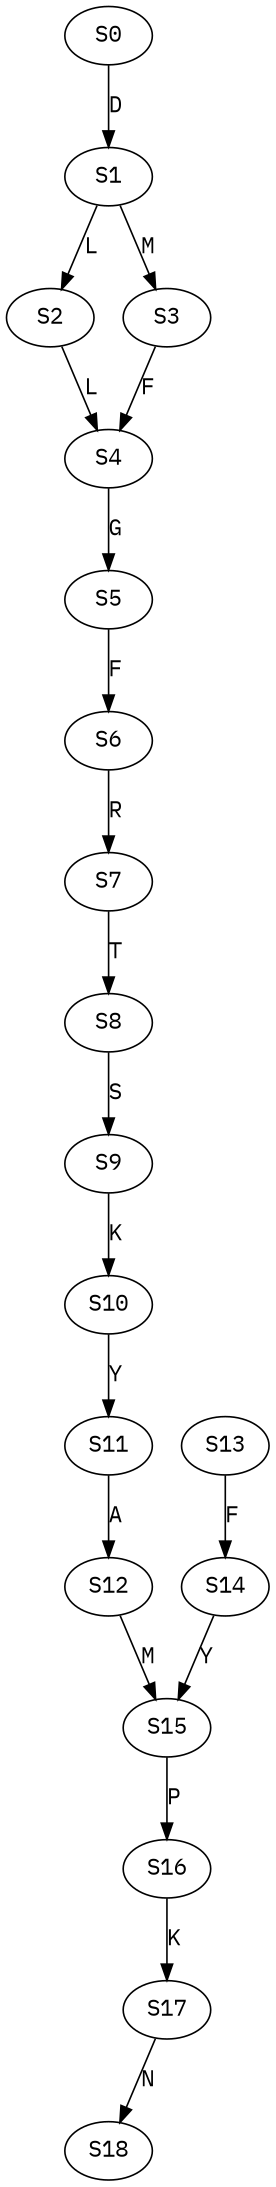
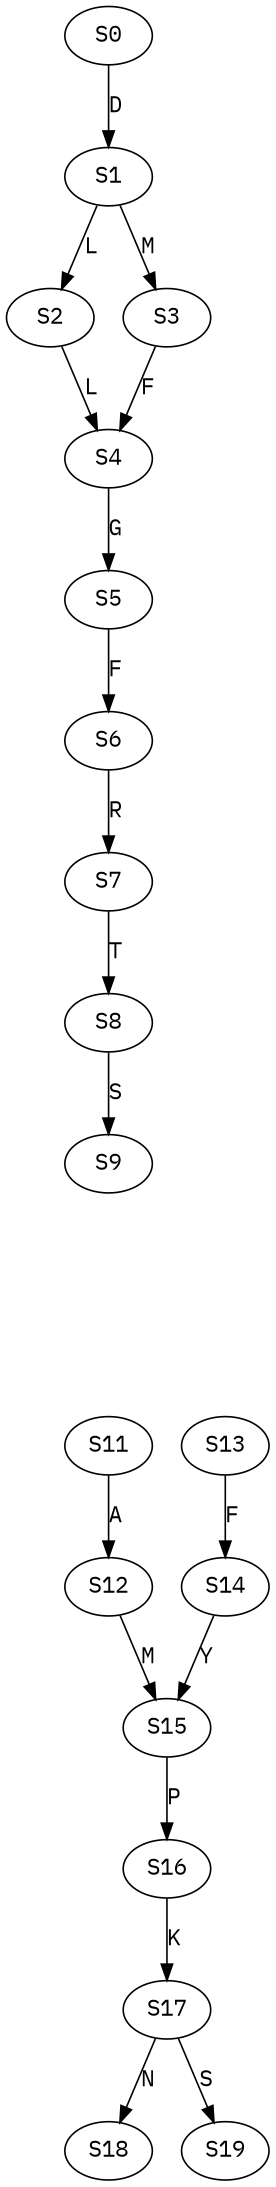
node "S10": removed
node "S19": added
